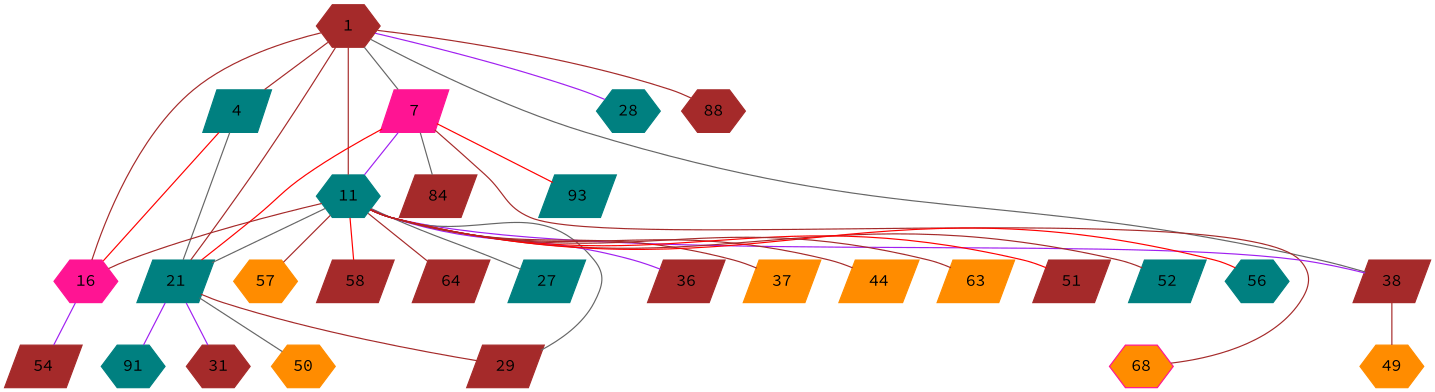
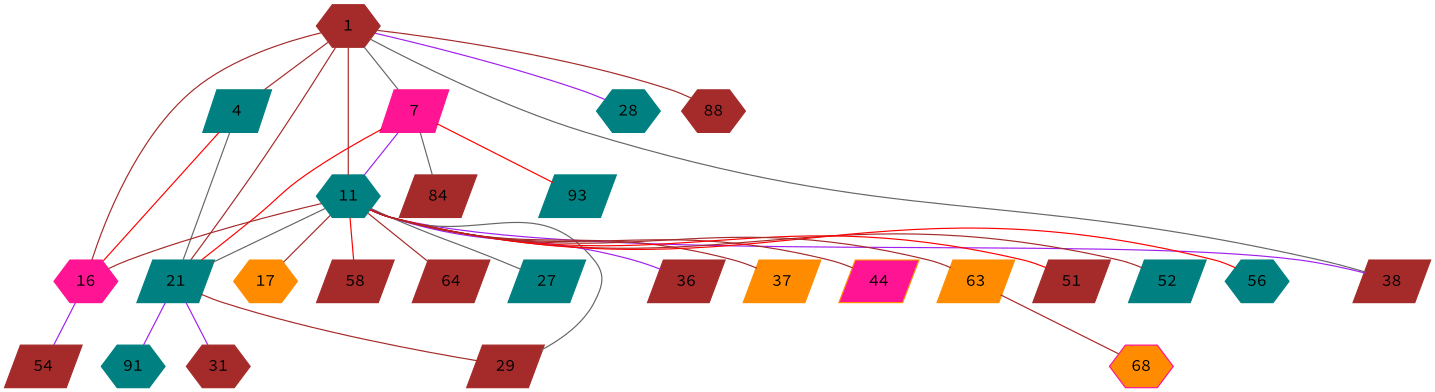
edge "7" -- "68": now "63" -- "68"
node "57": label "57" -> "17"
node "44": fillcolor darkorange -> deeppink
node "50": removed
node "49": removed
